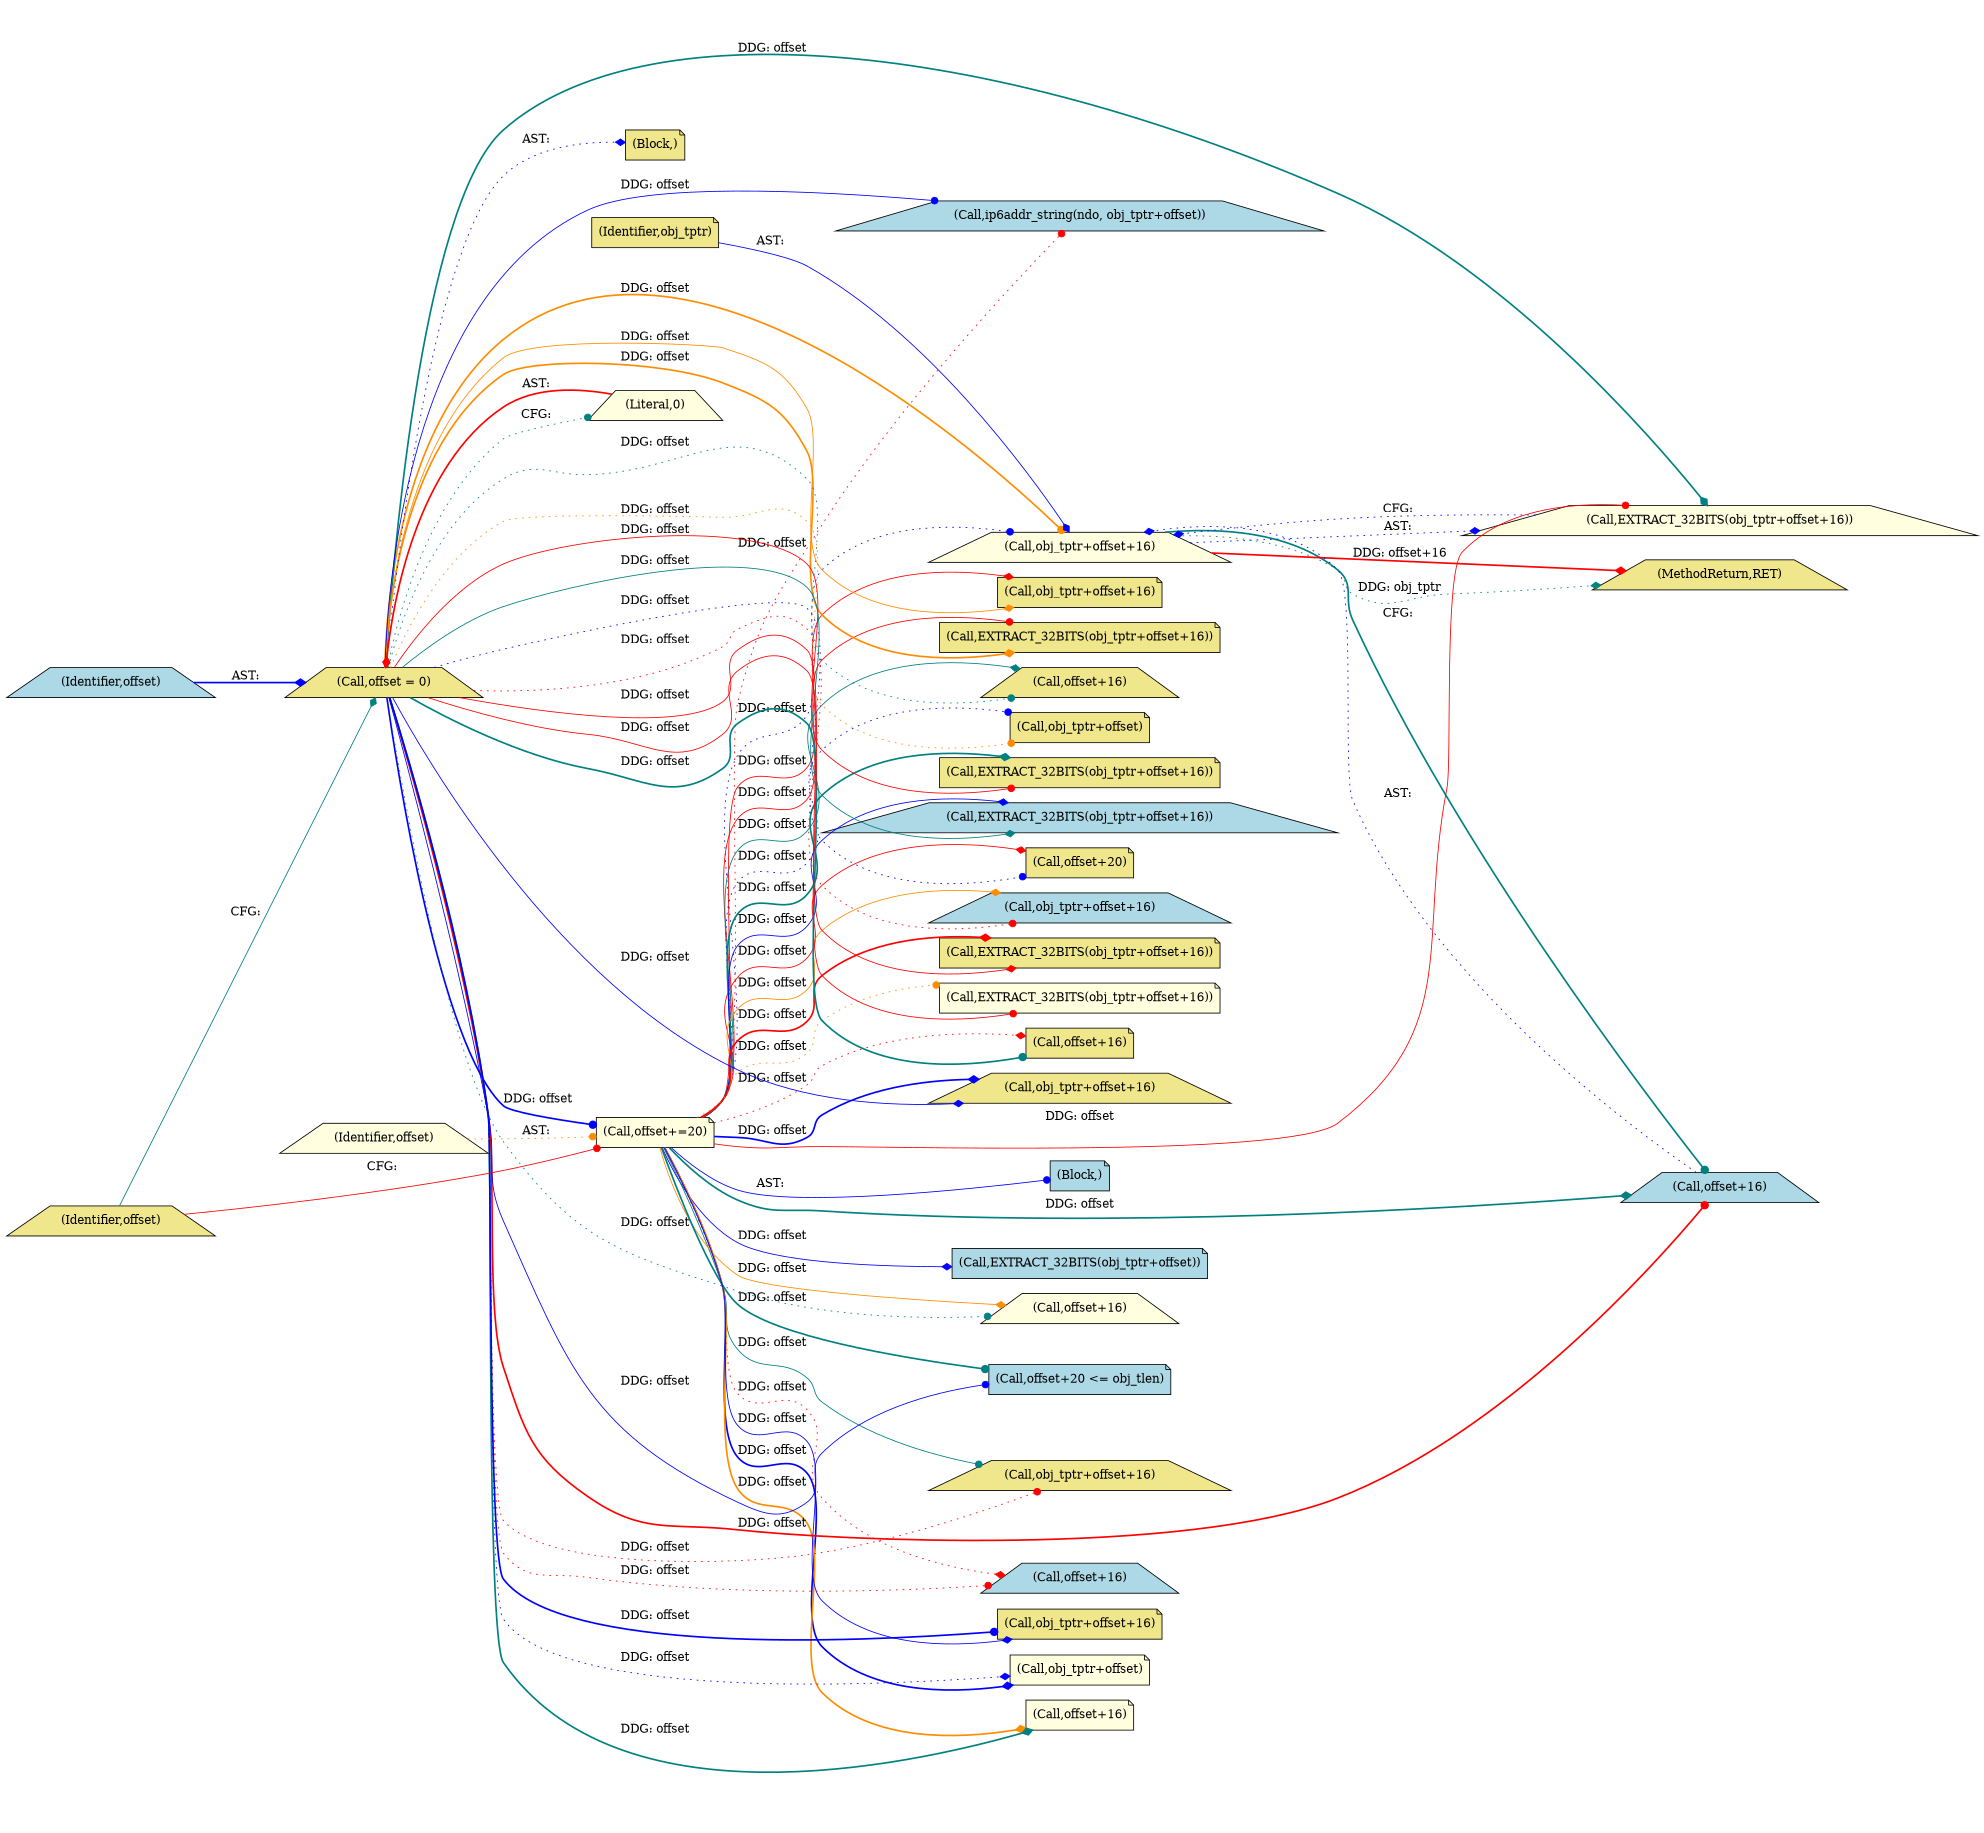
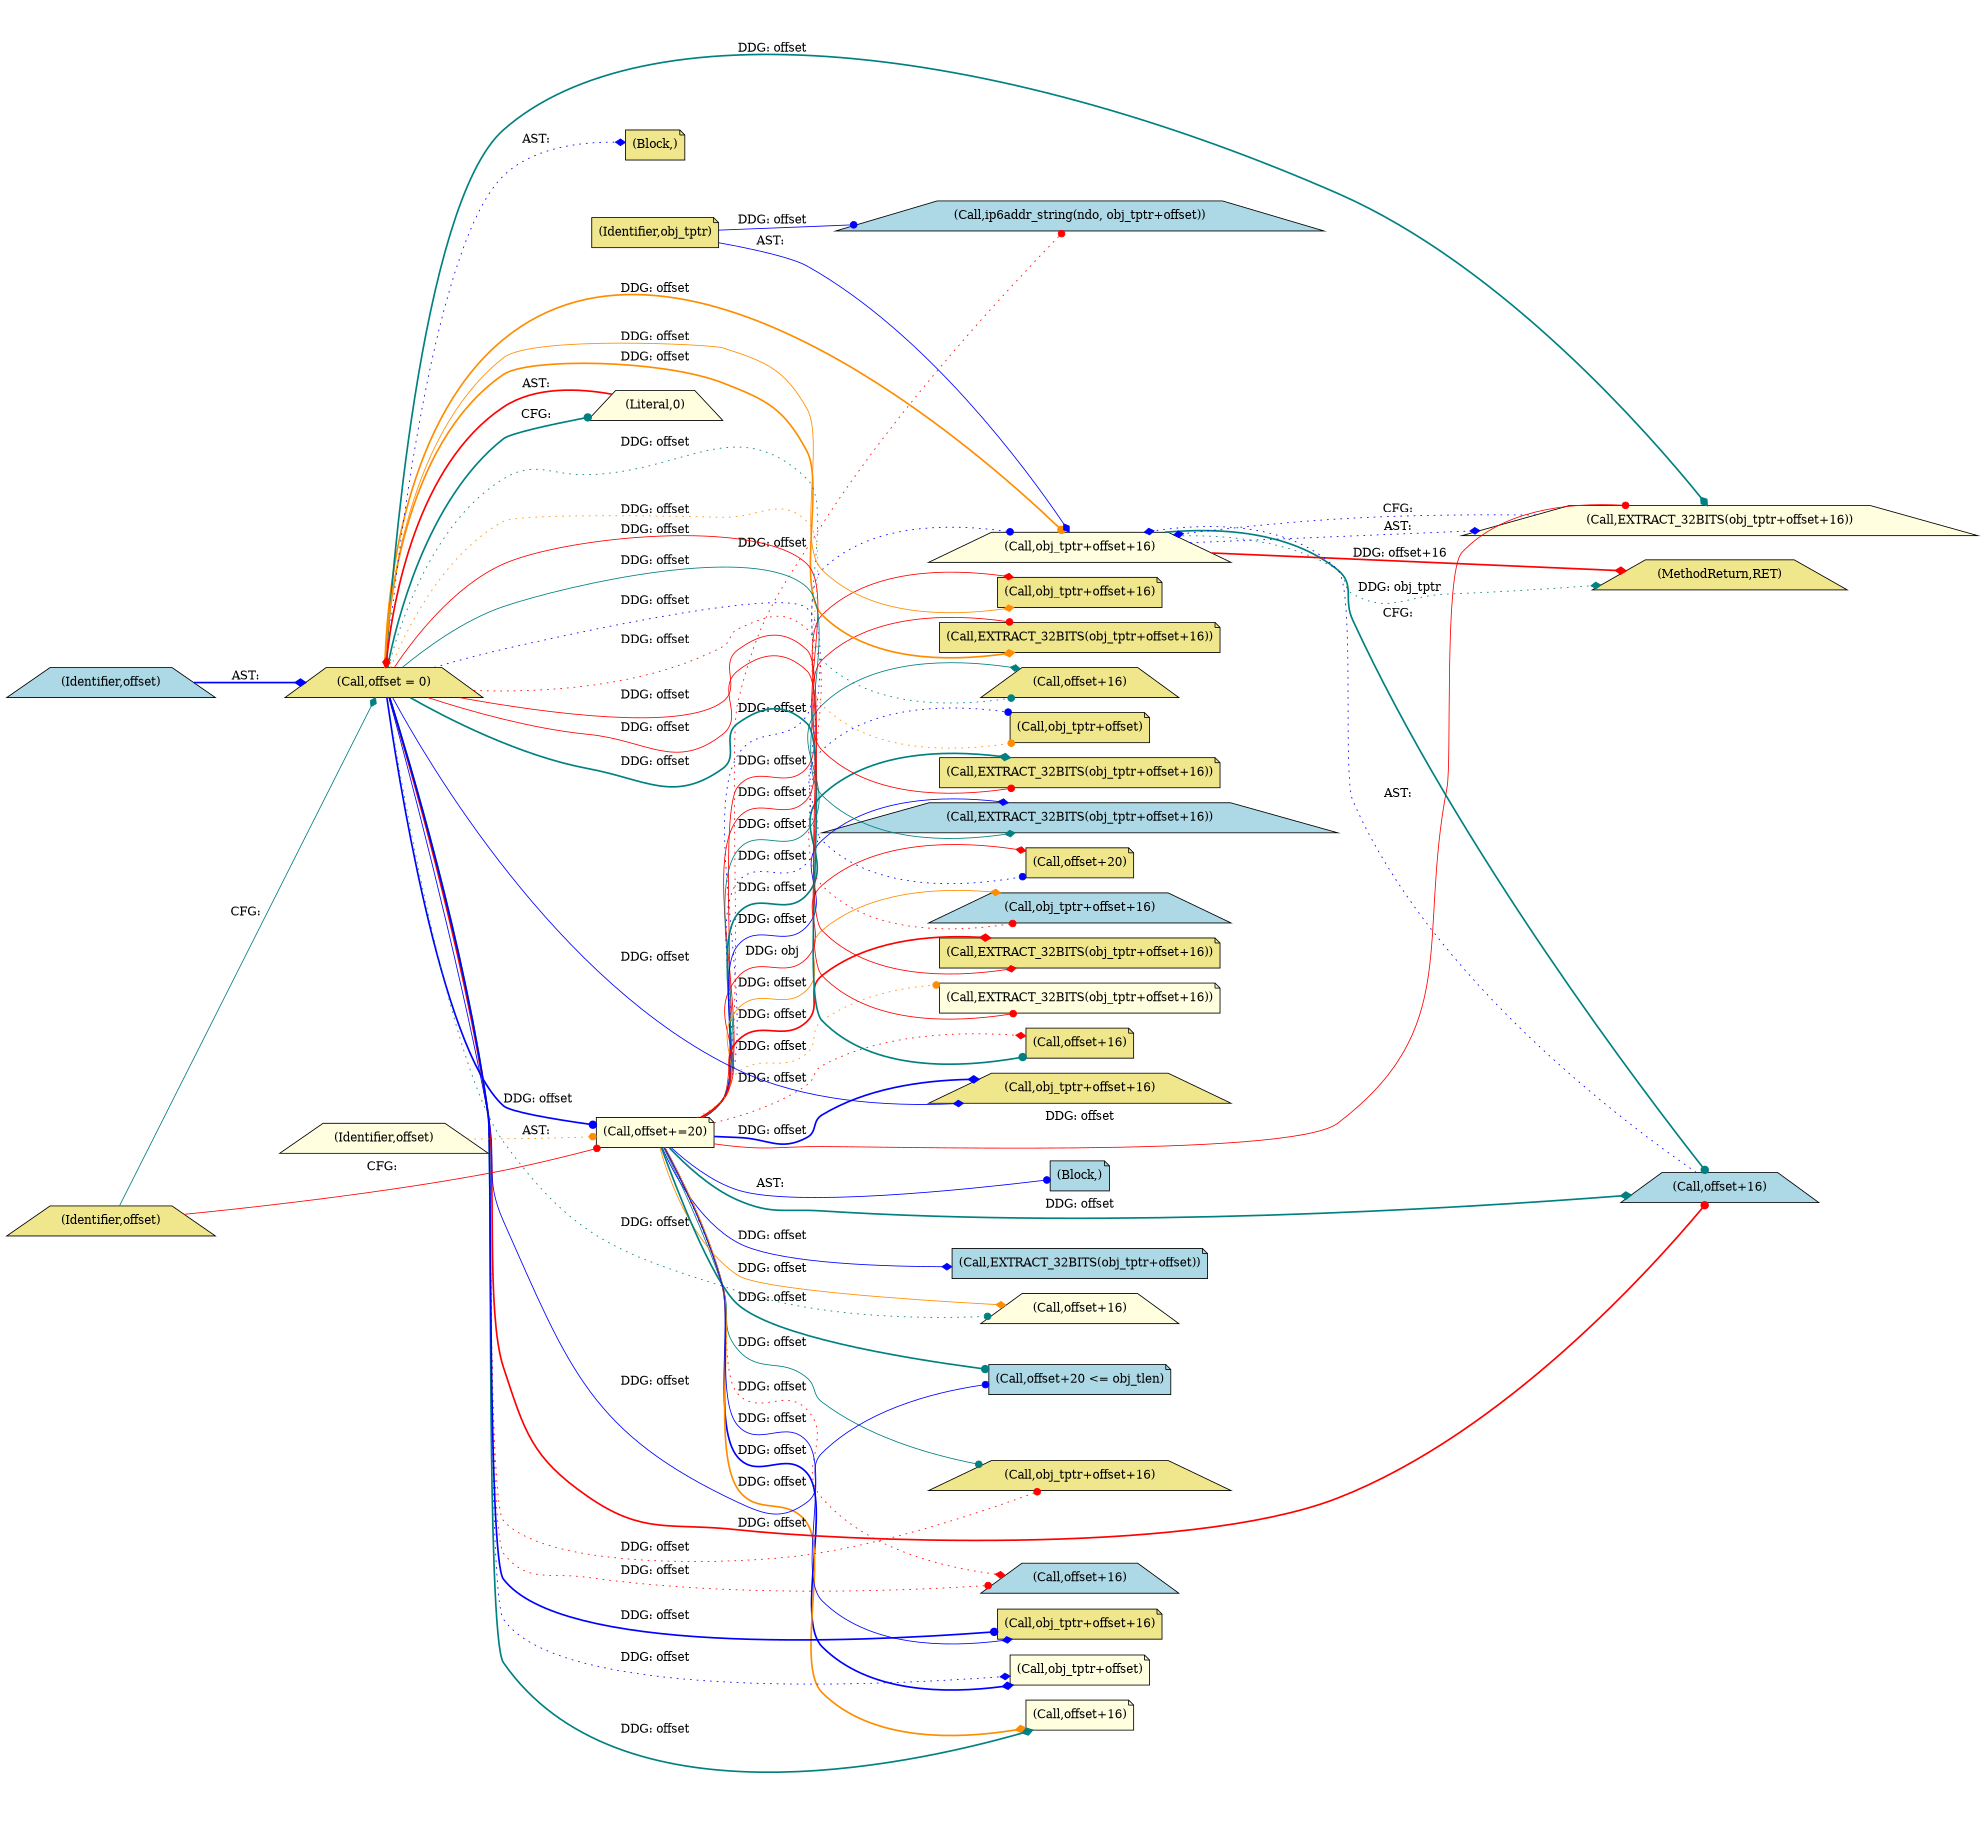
edge "(Call,offset = 0)" -> "(Call,ip6addr_string(ndo, obj_tptr+offset))": now "(Identifier,obj_tptr)" -> "(Call,ip6addr_string(ndo, obj_tptr+offset))"
edge "(Call,offset = 0)" -> "(Literal,0)": style dotted -> bold
edge "(Call,offset+=20)" -> "(Call,offset+20)": label "DDG: offset" -> "DDG: obj"
